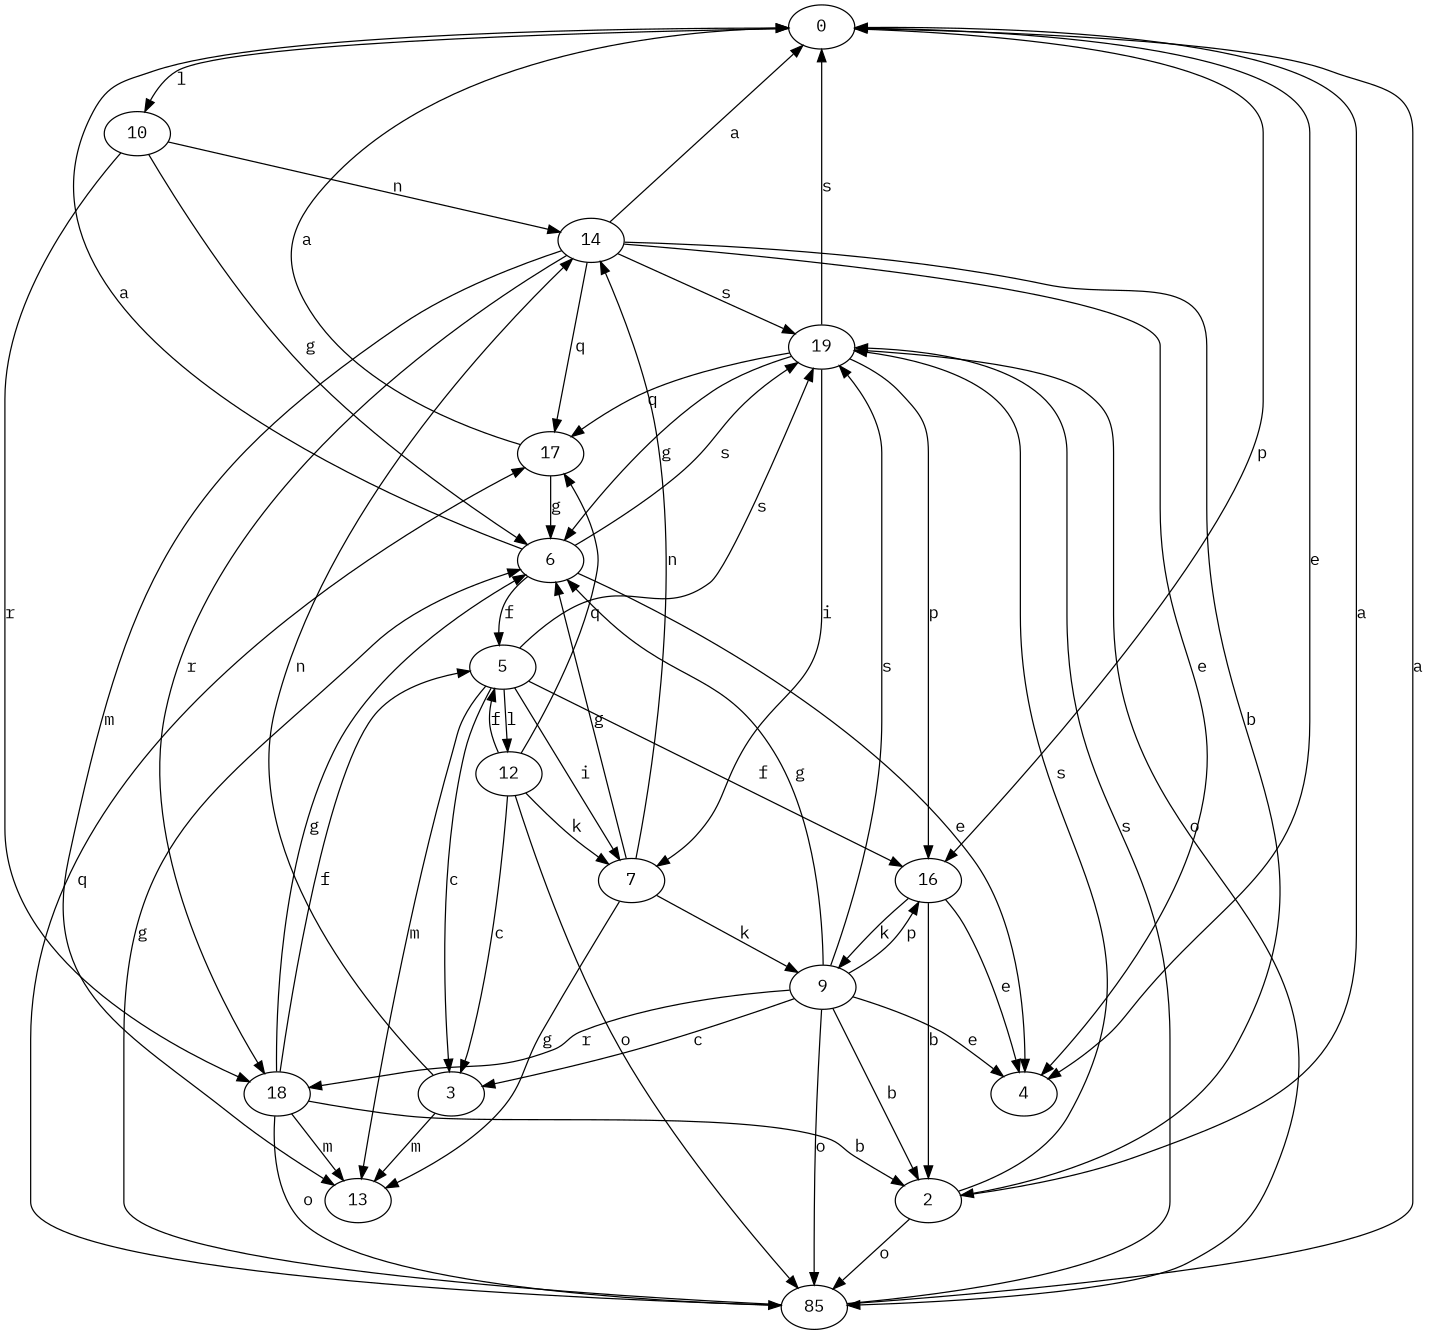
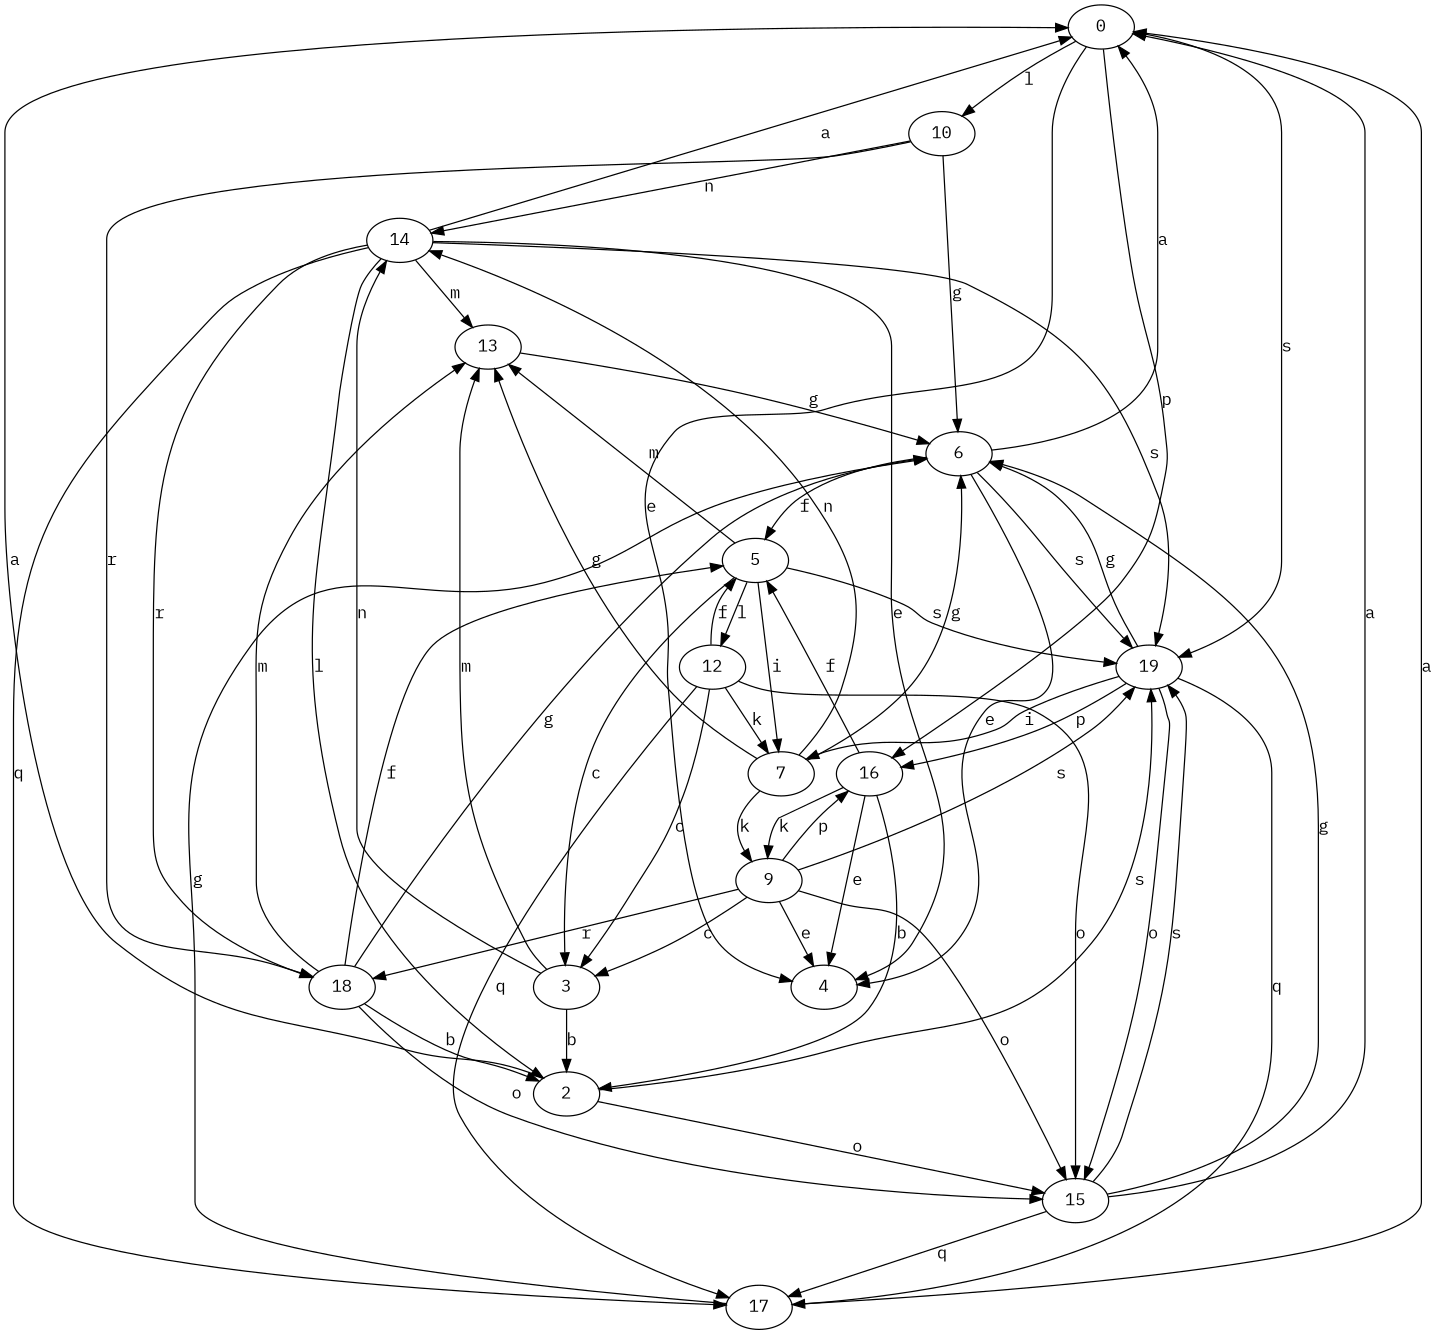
edge "19" -> "0": reversed
edge "14" -> "2": label "b" -> "l"
edge "9" -> "6": now "13" -> "6"
edge "5" -> "16": reversed
edge "9" -> "2": now "3" -> "2"
node "85": label "85" -> "15"
